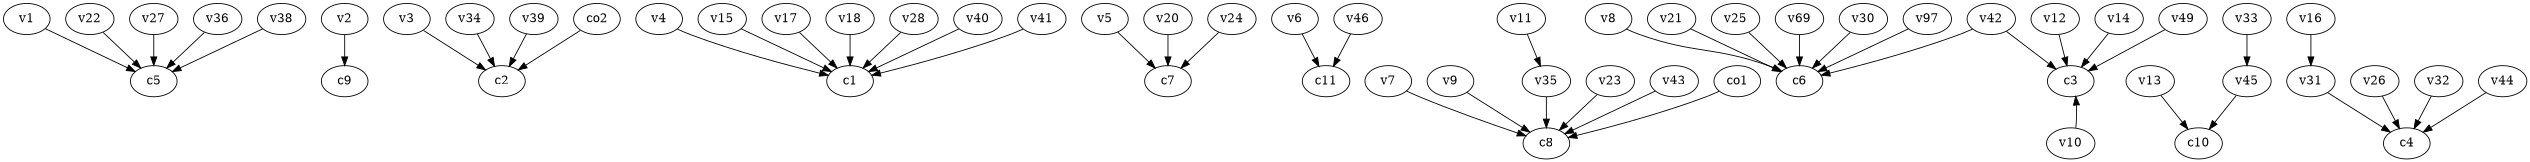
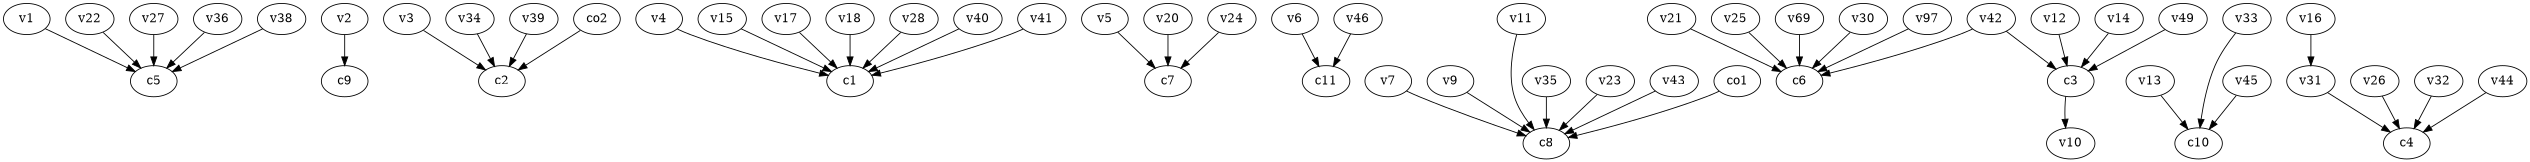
node "v8": removed
edge "v11" -> "v35": now "v11" -> "c8"
edge "v33" -> "v45": now "v33" -> "c10"
edge "v10" -> "c3": reversed
